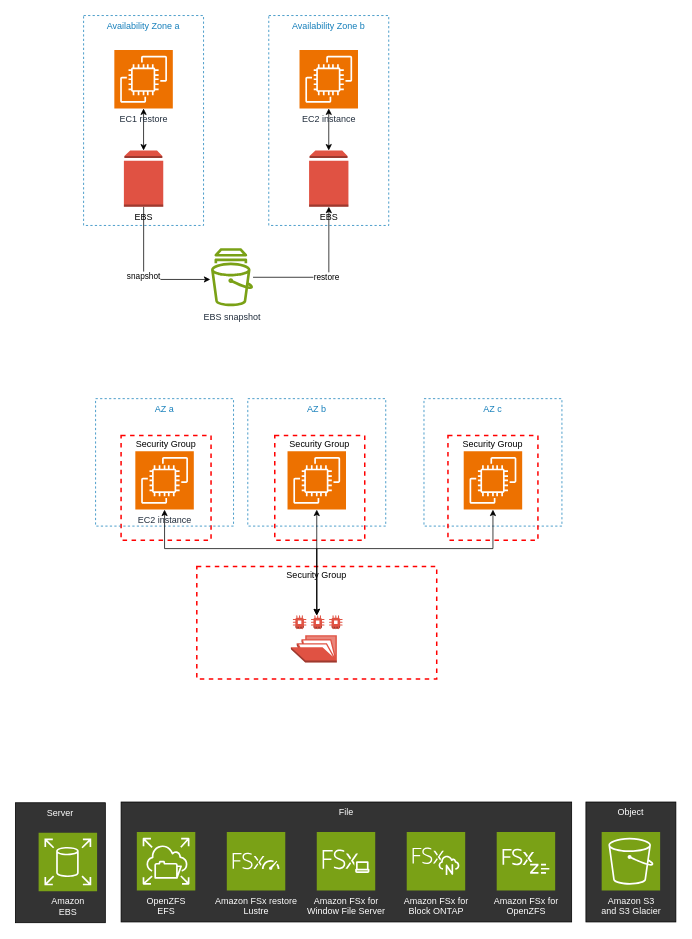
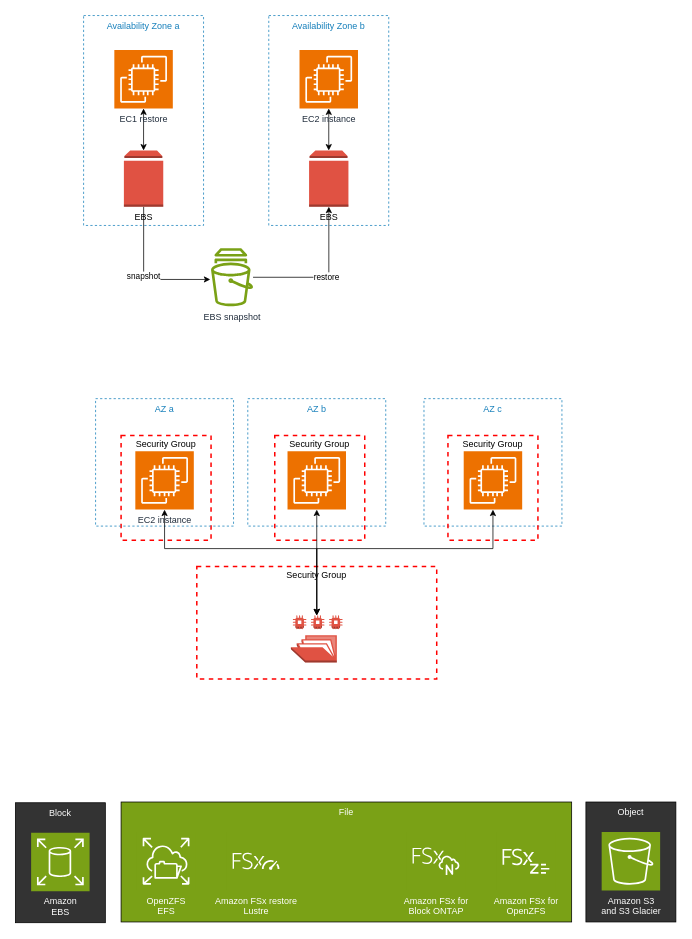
node "File": fillcolor #333333 -> #7aa116
node "Server": label "Server" -> "Block"
node "Amazon FSx for Window File Server": removed
node "Amazon EBS": moved (68, 862) -> (60, 862)
